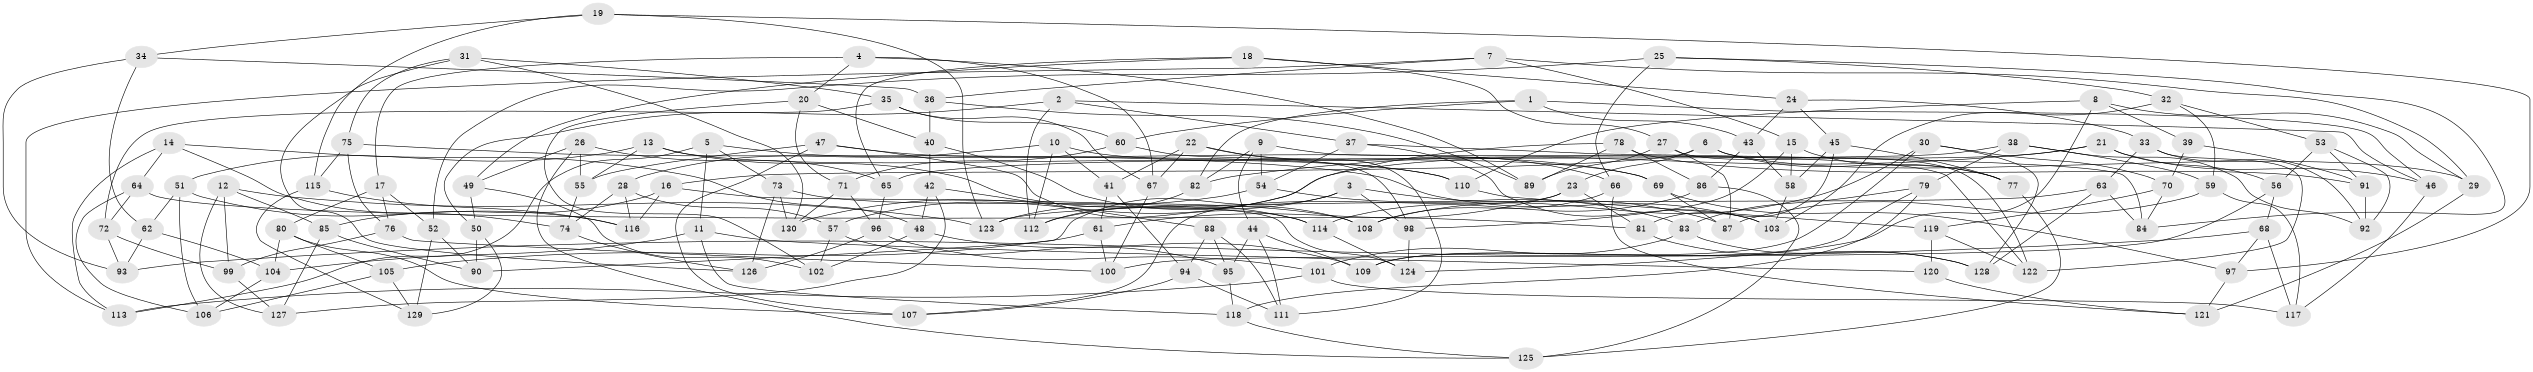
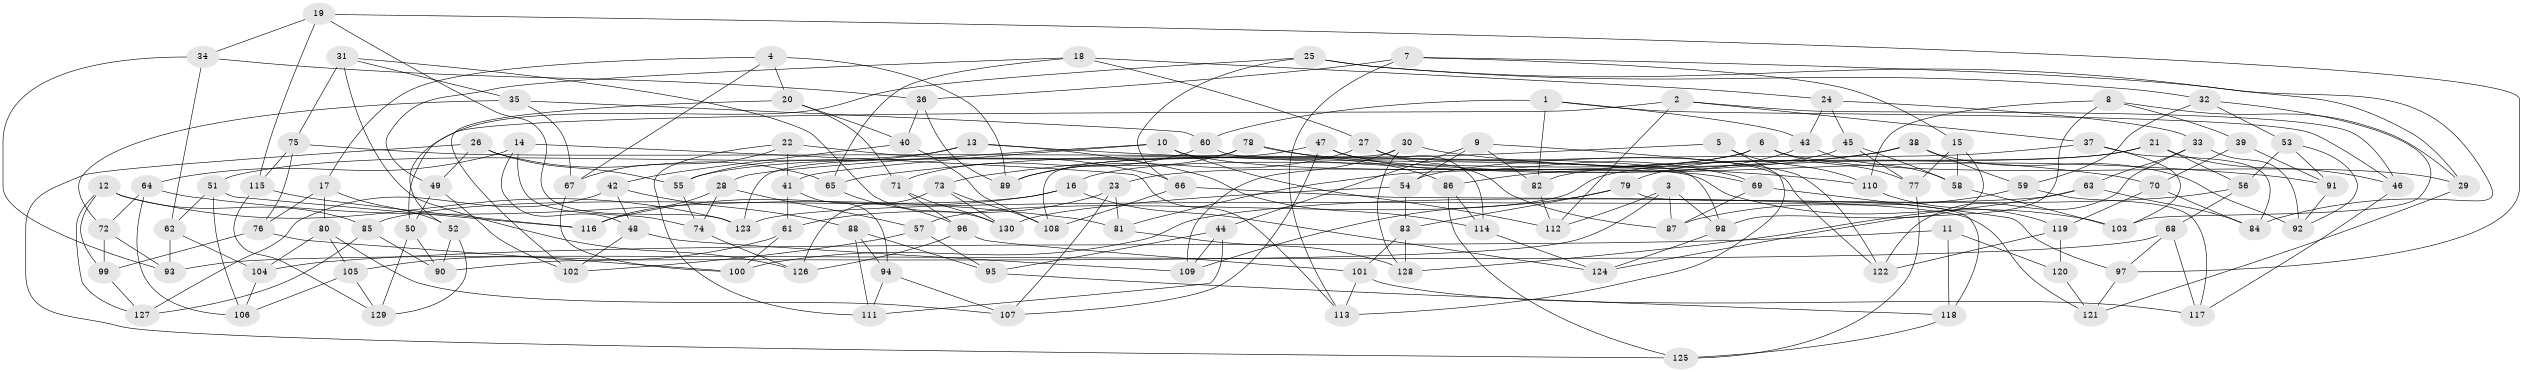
edge "5" -- "11": removed
